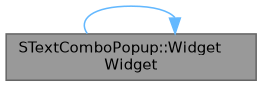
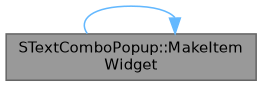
node "STextComboPopup::Widget Widget": label "STextComboPopup::Widget Widget" -> "STextComboPopup::MakeItem Widget"
